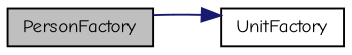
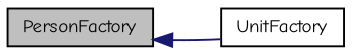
edge "PersonFactory" -> "UnitFactory": reversed
